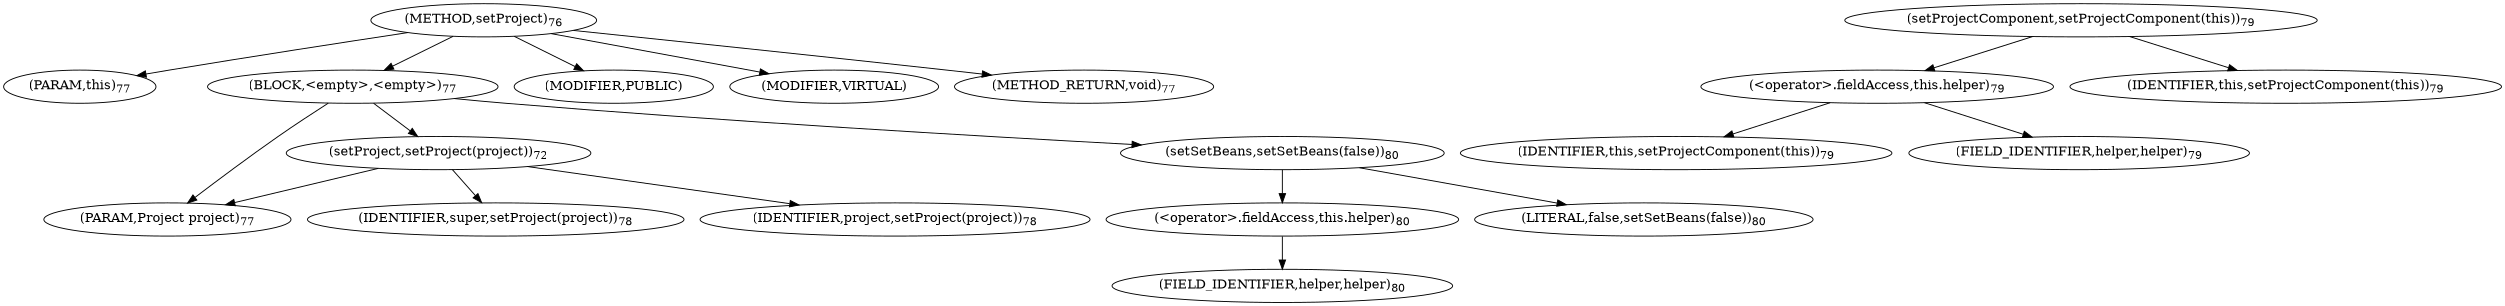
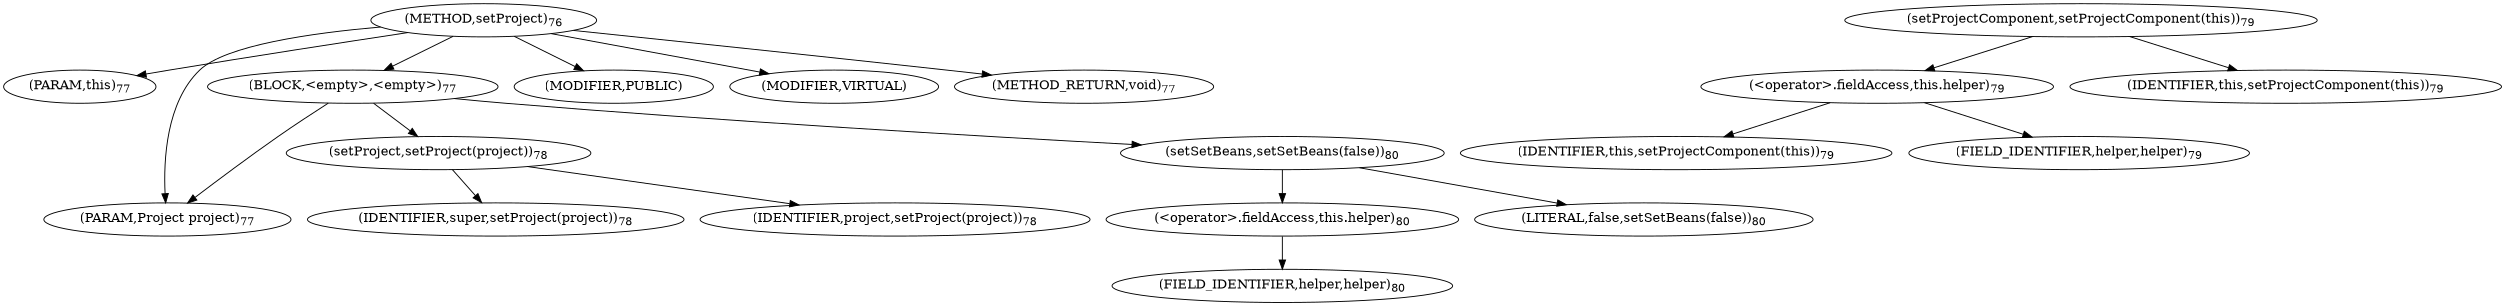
node "(setProject,setProject(project))": text "72" -> "78"
edge "(setProject,setProject(project))" -> "(PARAM,Project project)": now "(METHOD,setProject)" -> "(PARAM,Project project)"
